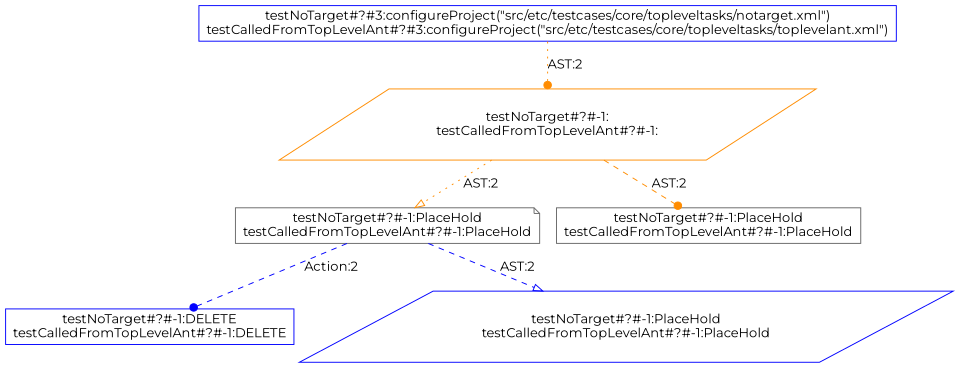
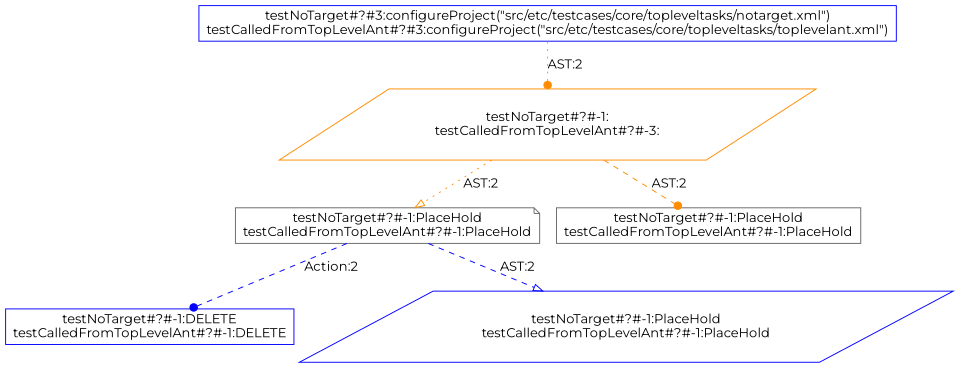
node "testNoTarget#?#-1: testCalledFromTopLevelAnt#?#-1:": label "testNoTarget#?#-1: testCalledFromTopLevelAnt#?#-1:" -> "testNoTarget#?#-1: testCalledFromTopLevelAnt#?#-3:"
